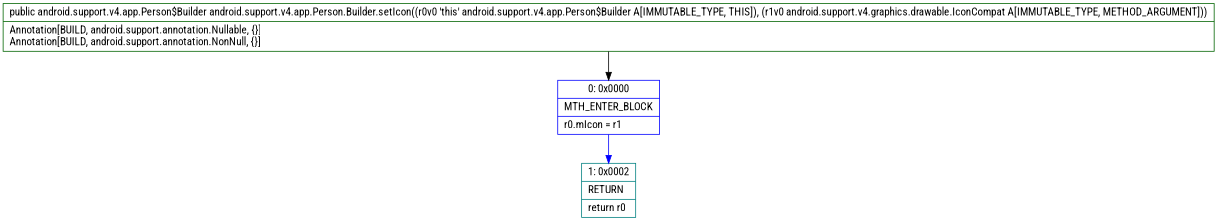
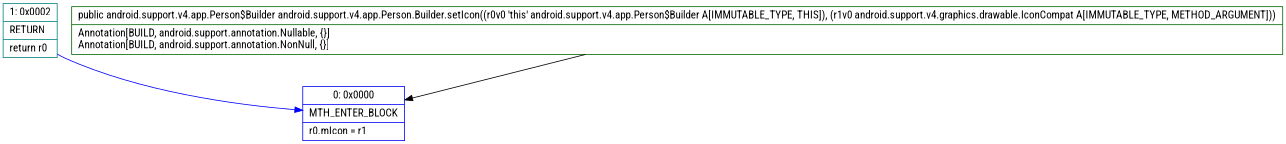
edge "0: 0x0000" -> "1: 0x0002": reversed
